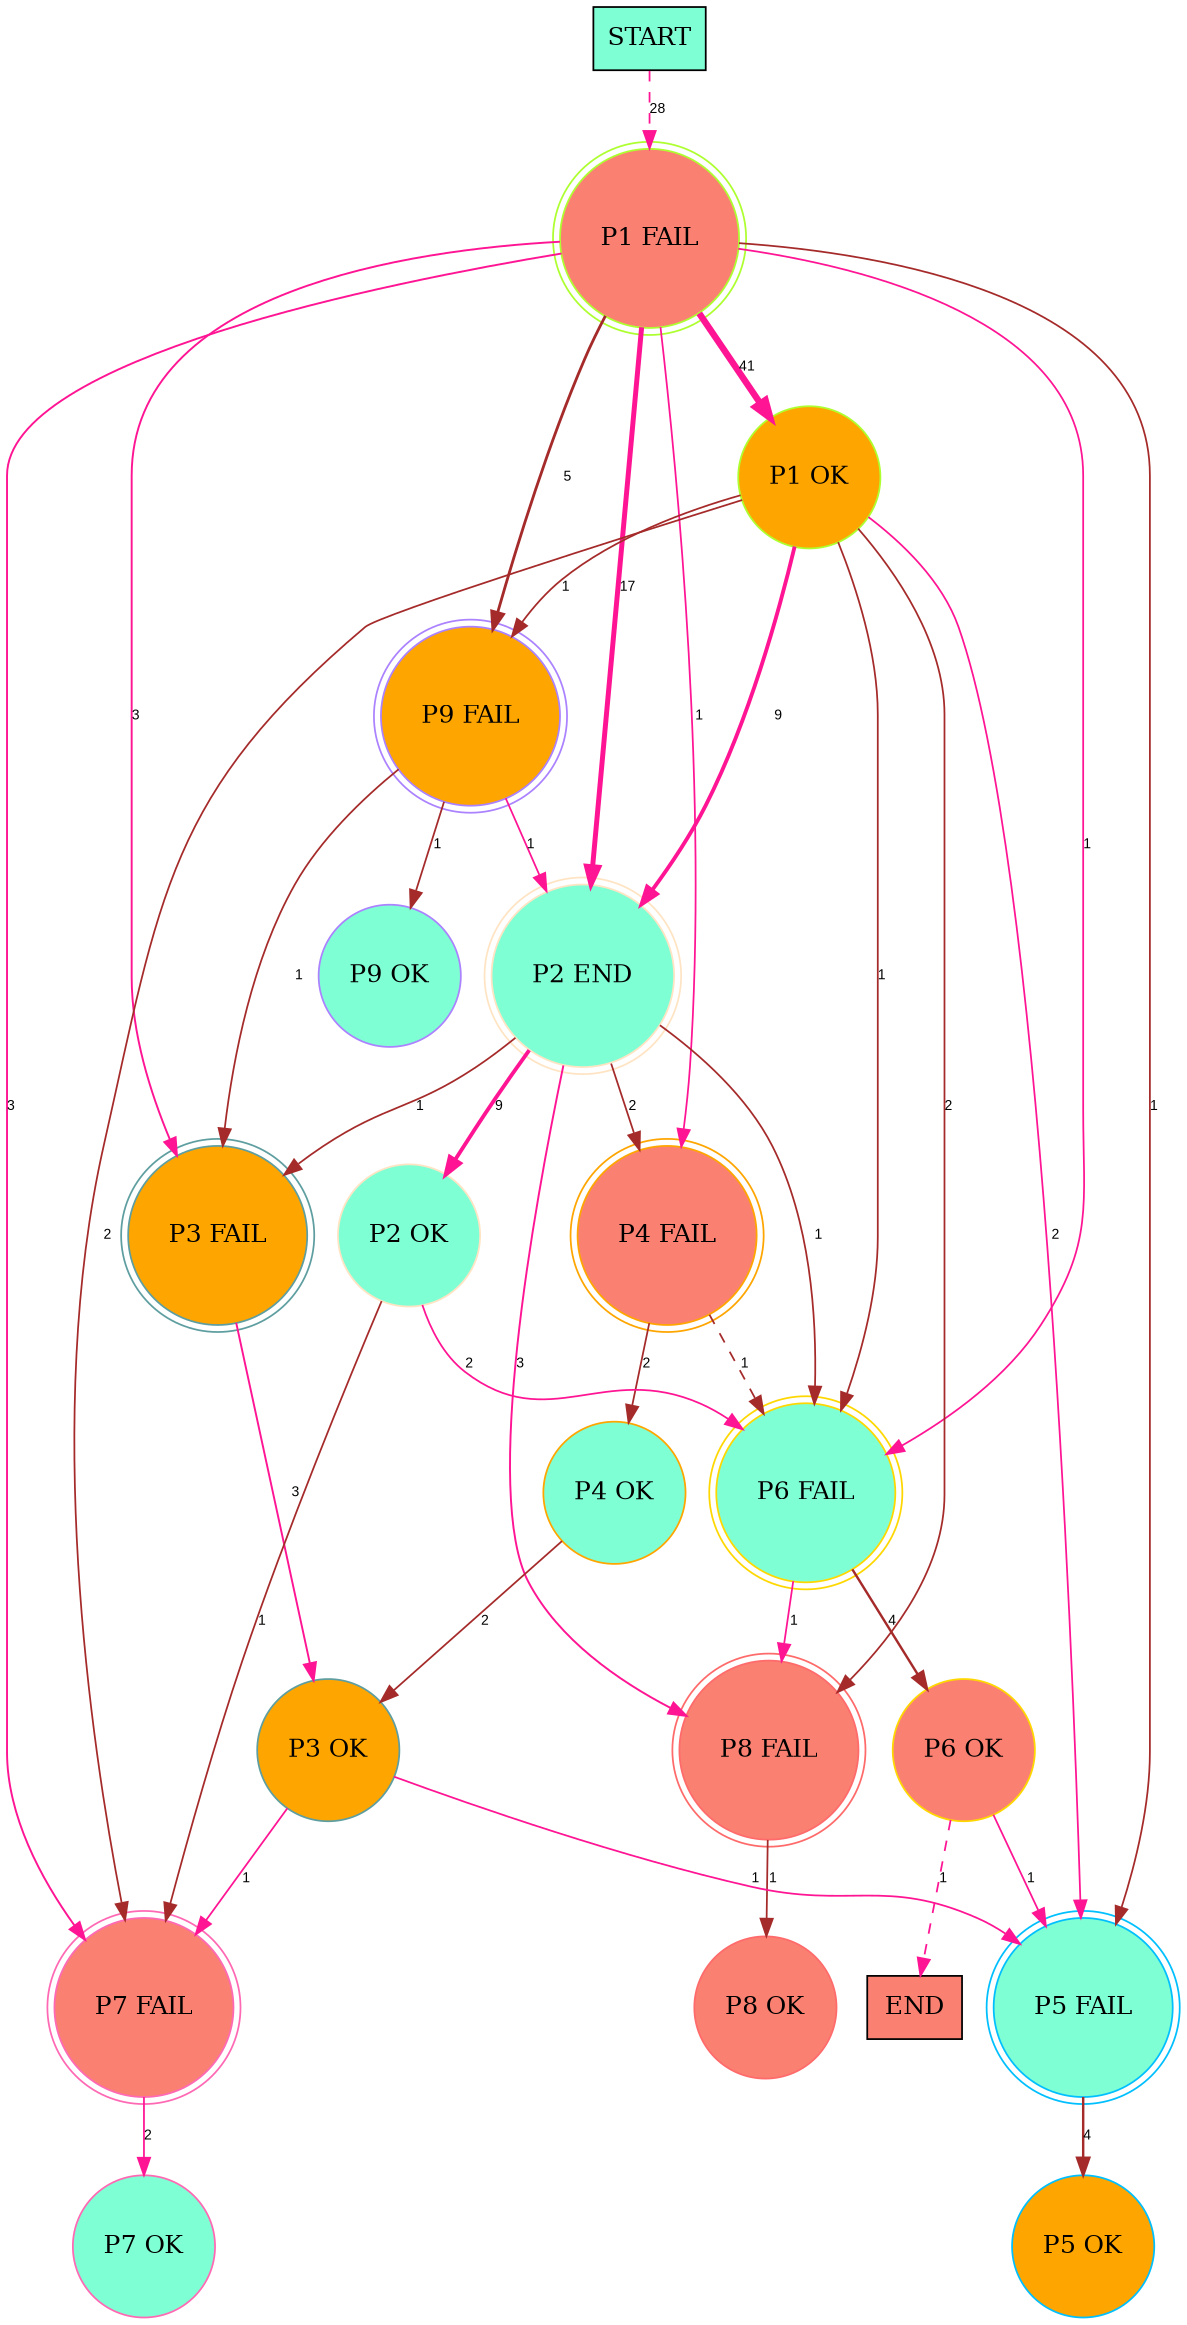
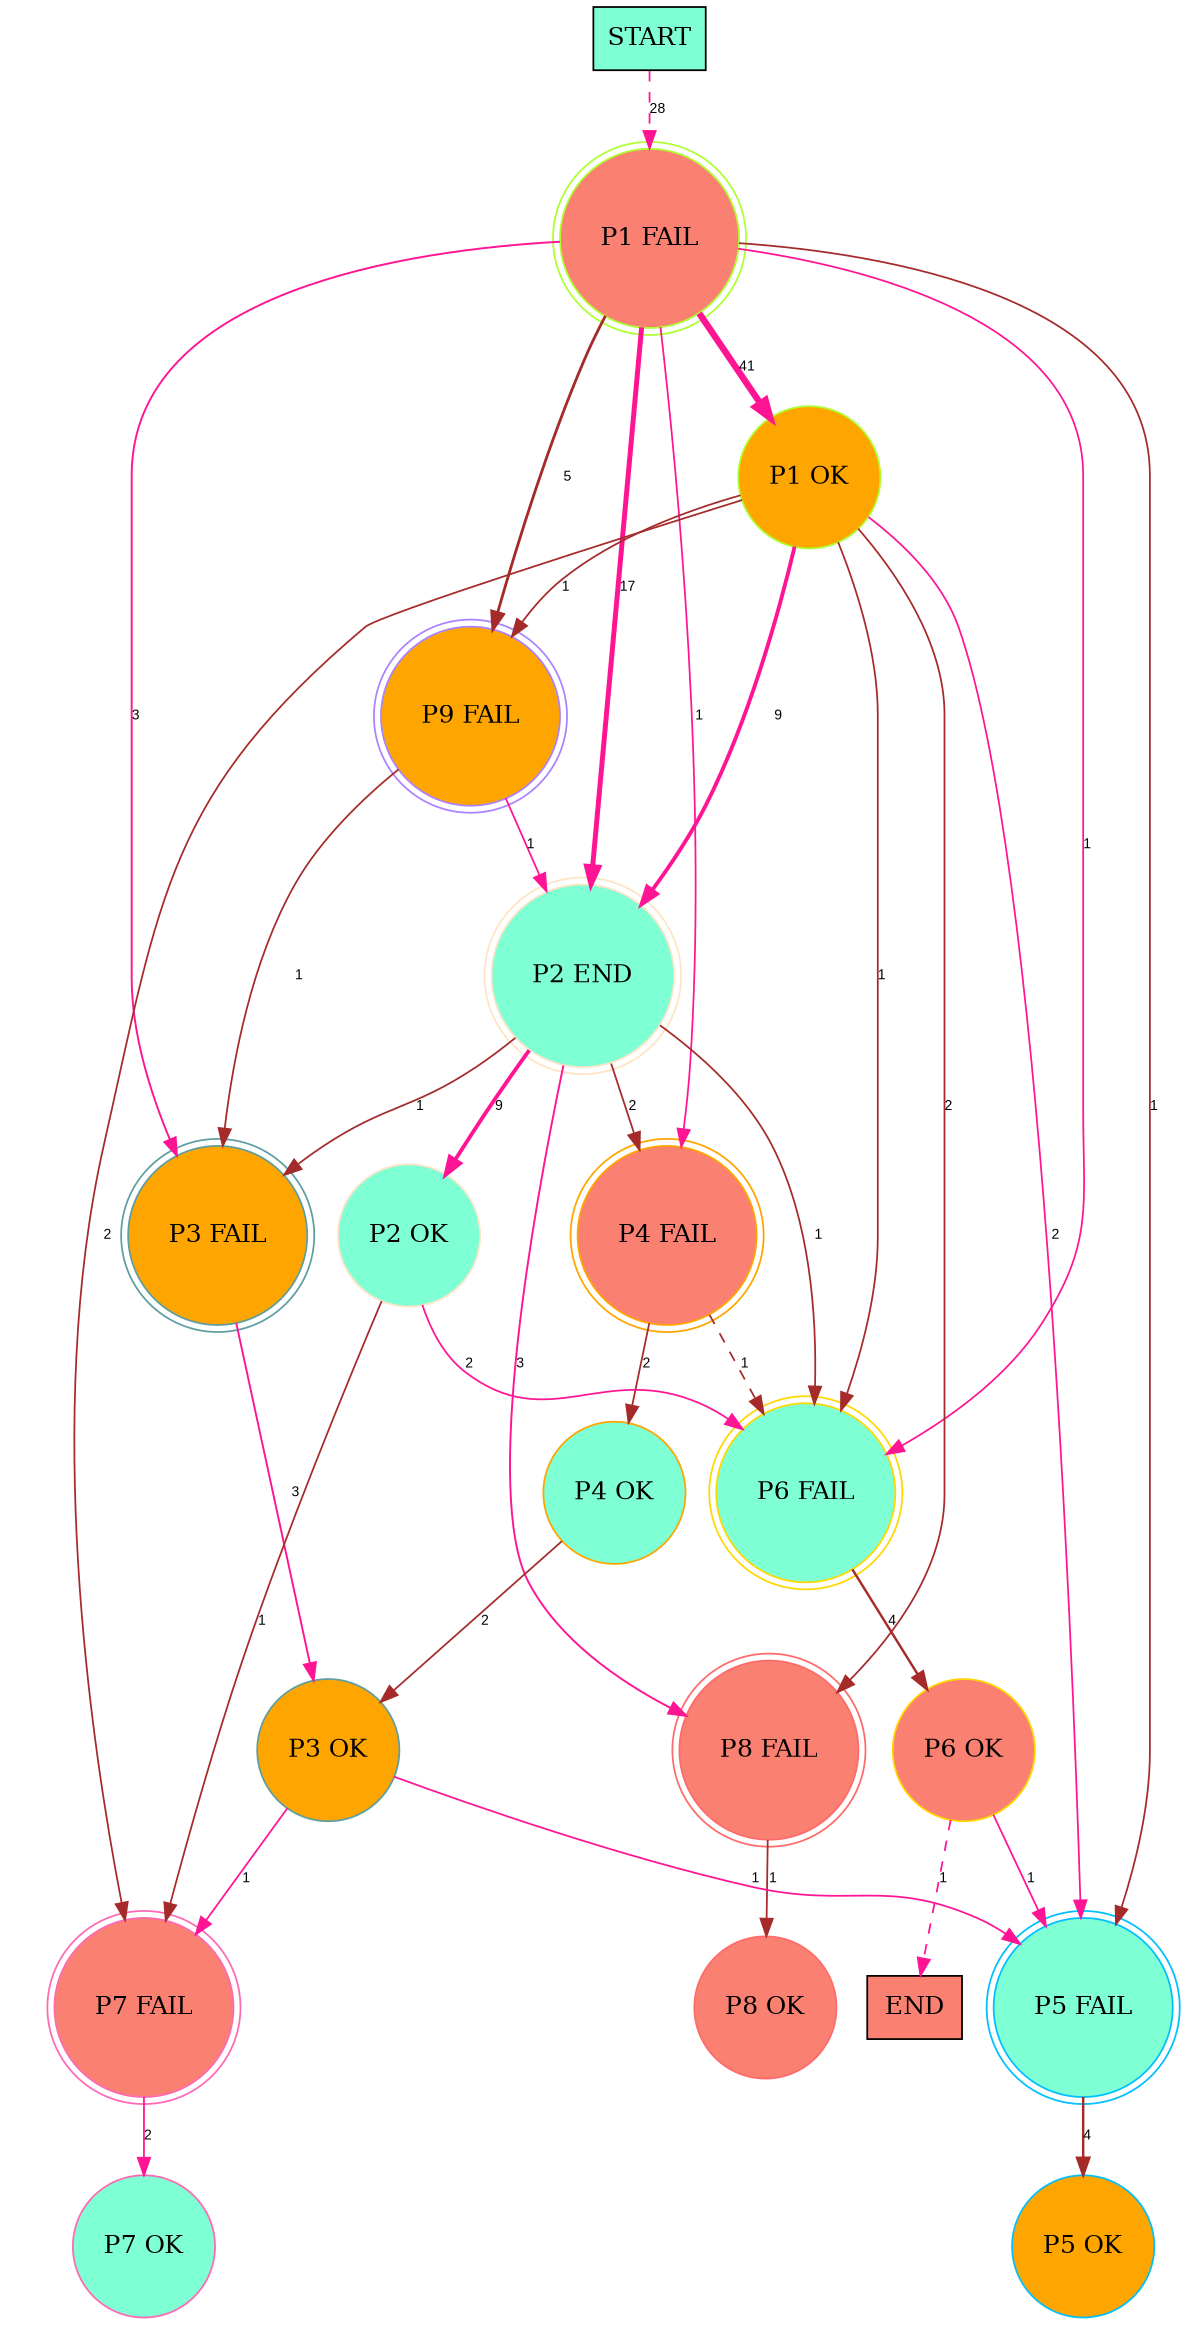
edge "P1 FAIL" -> "P7 FAIL": removed, label "3"
node "P9 OK": removed
edge "P6 FAIL" -> "P8 FAIL": removed, label "1"
